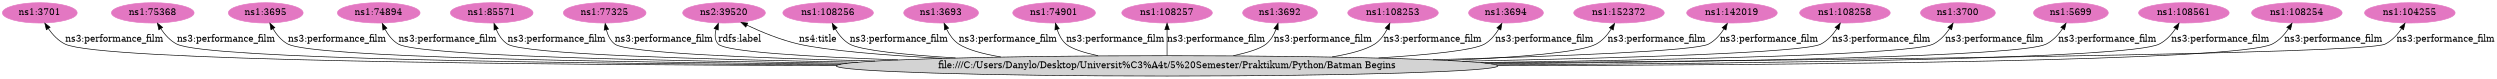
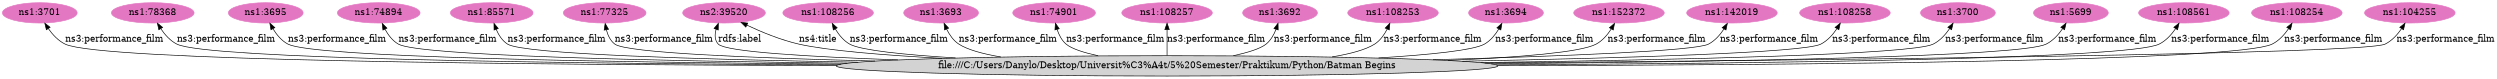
node "ns1:75368": label "ns1:75368" -> "ns1:78368"
